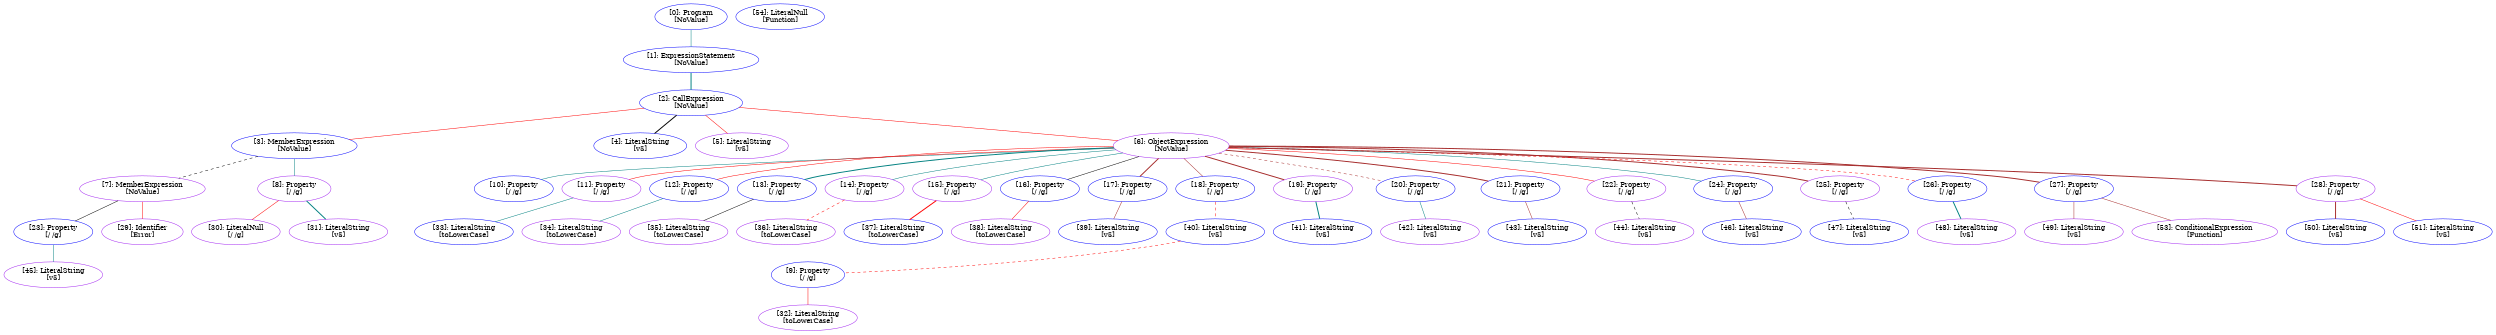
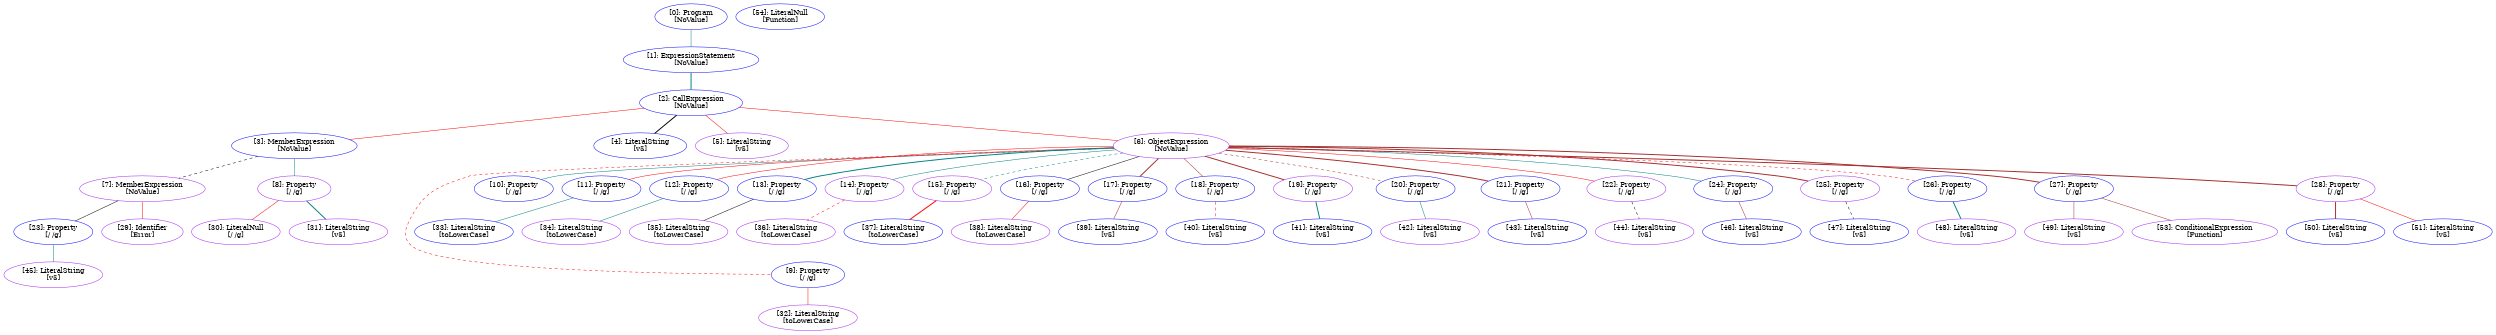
edge "[6]: ObjectExpression [NoValue]" -- "[15]: Property [/ /g]": style solid -> dashed
node "[11]: Property [/ /g]": color purple -> blue
edge "[40]: LiteralString [v5]" -- "[9]: Property [/ /g]": now "[6]: ObjectExpression [NoValue]" -- "[9]: Property [/ /g]"
